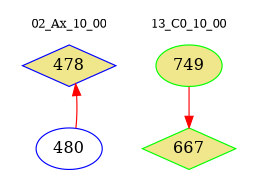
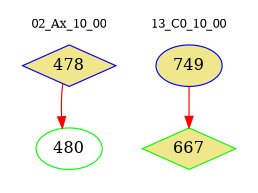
node "749": color green -> blue
edge "480" -> "478": reversed
node "480": color blue -> green
